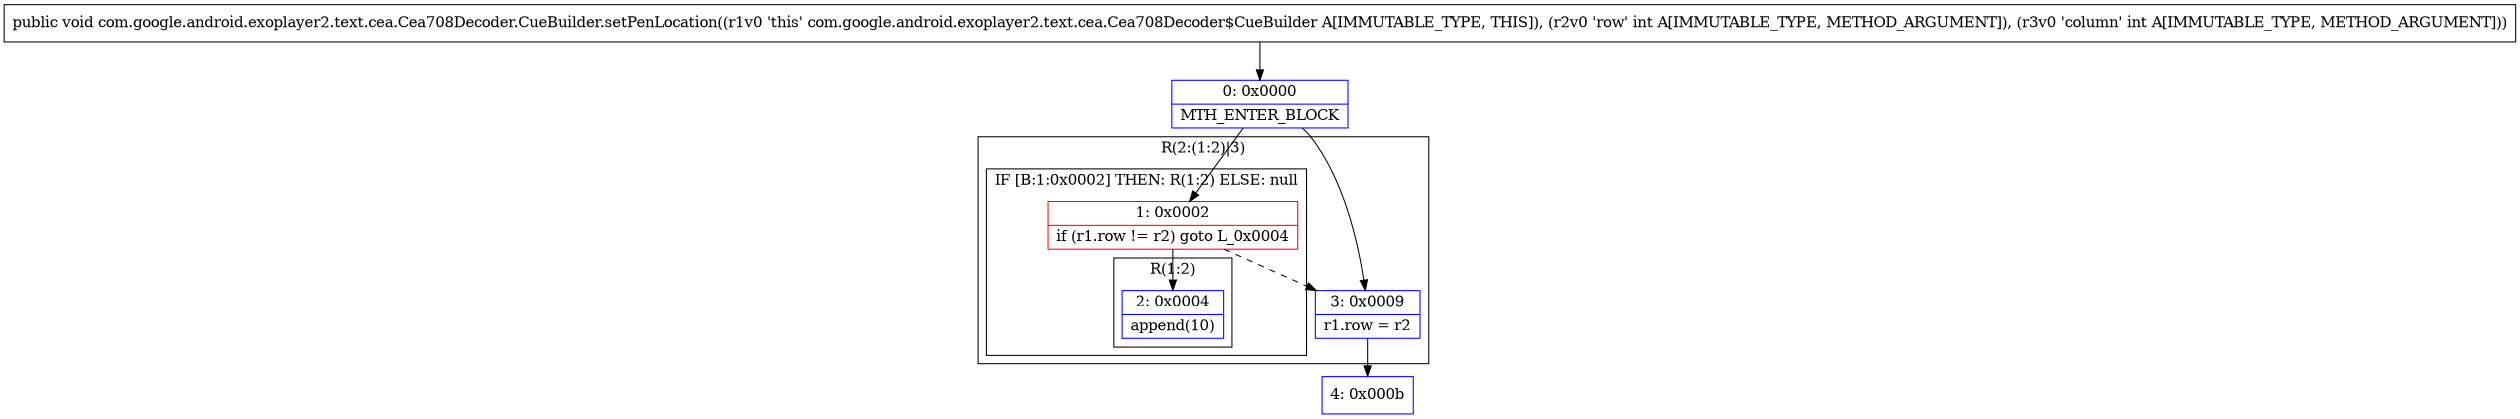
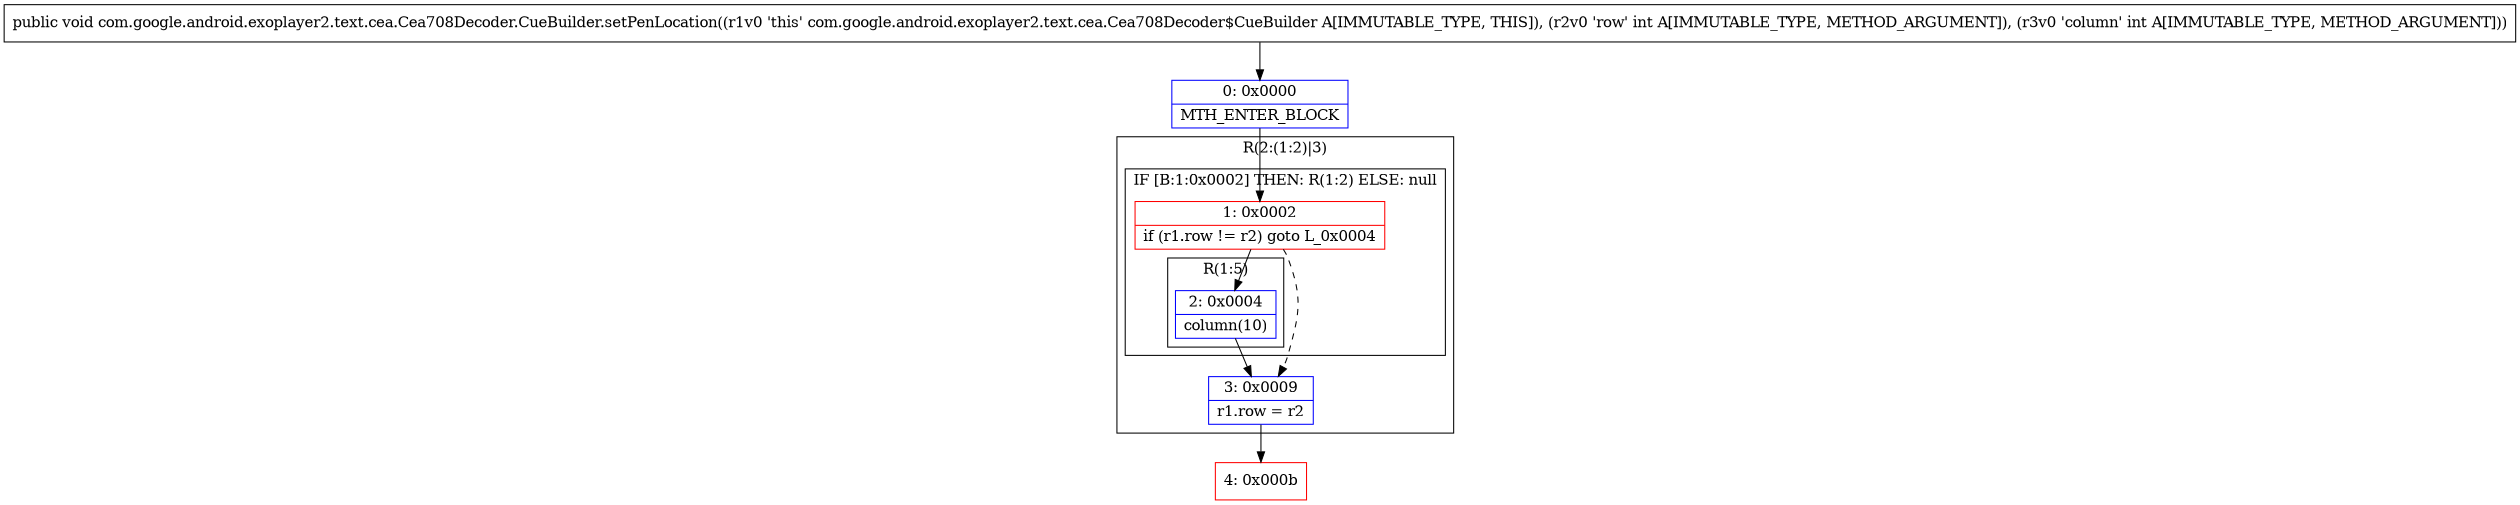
edge "0: 0x0000" -> "3: 0x0009": now "2: 0x0004" -> "3: 0x0009"
cluster "R(1:2)": label "R(1:2)" -> "R(1:5)"
node "2: 0x0004": text "append(10)" -> "column(10)"
node "4: 0x000b": color blue -> red
